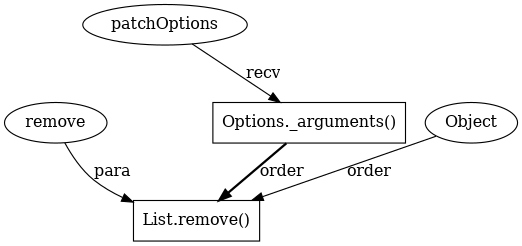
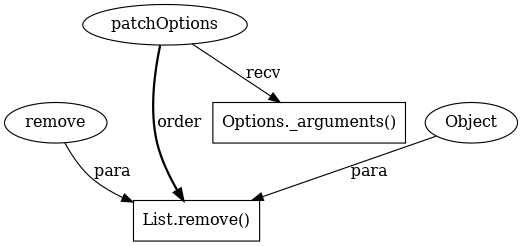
edge "Options._arguments()" -> "List.remove()": now "patchOptions" -> "List.remove()"
edge "Object" -> "List.remove()": label "order" -> "para"
